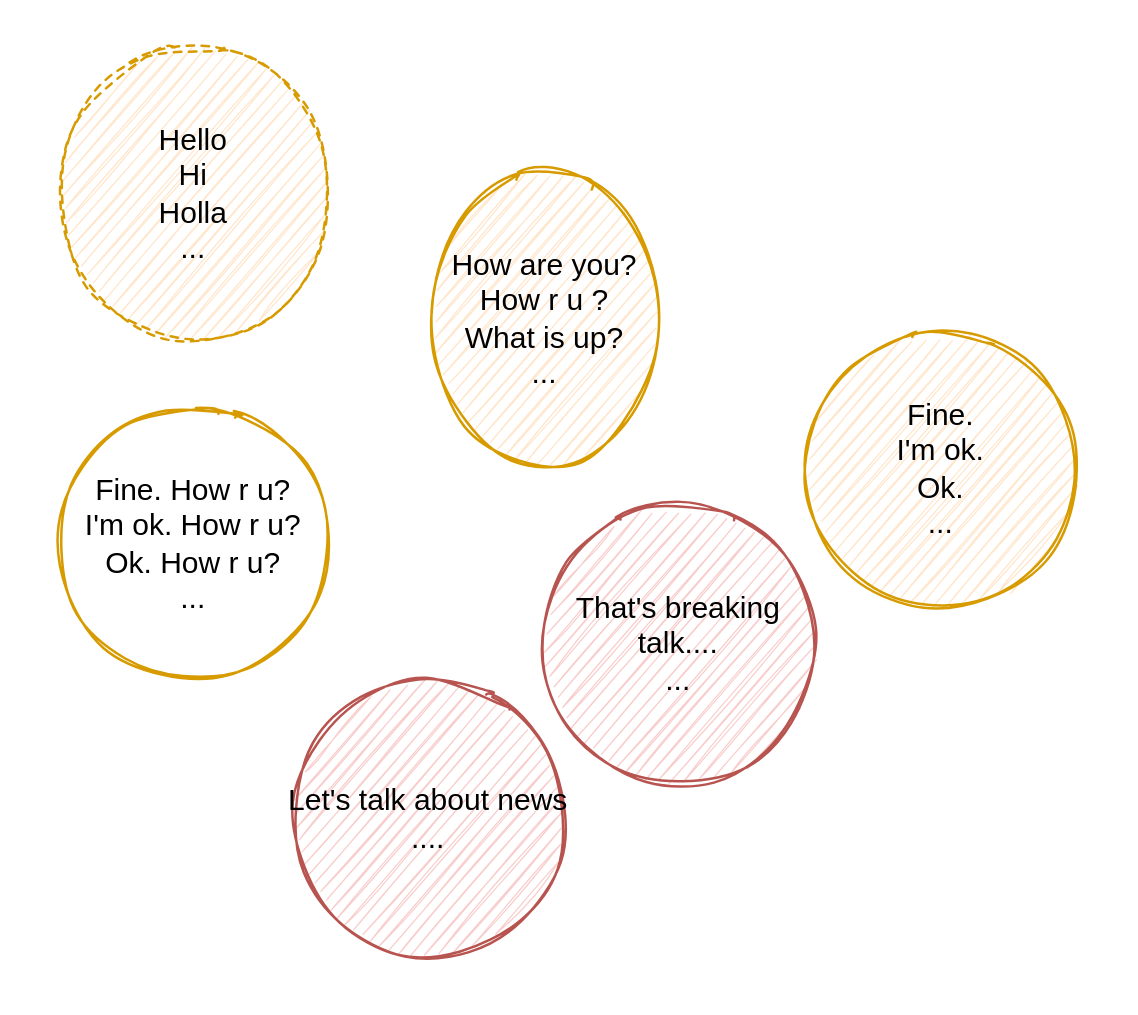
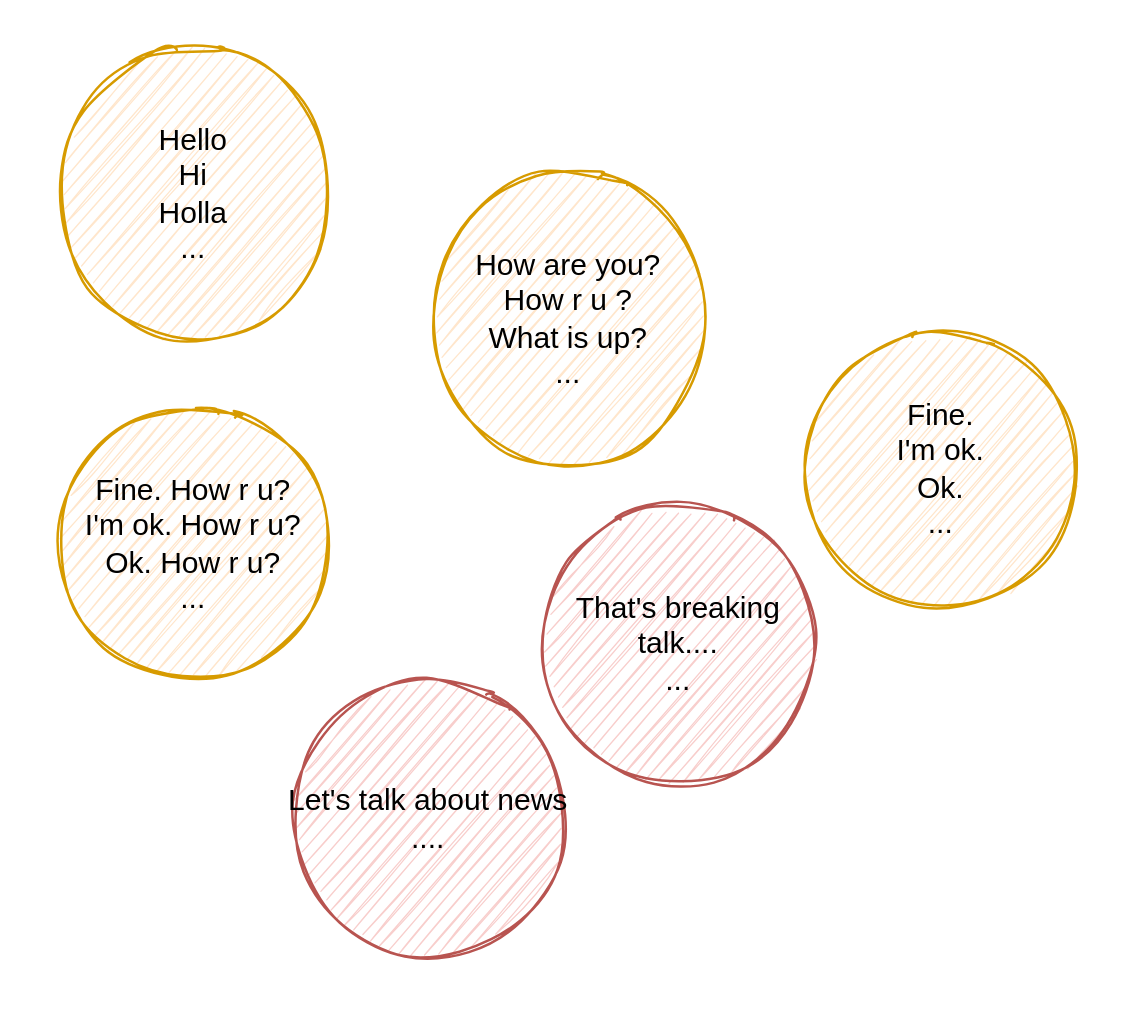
node "Hello Hi Holla ...": style dashed -> solid
node "How are you? How r u ? What is up? ...": size 238x285 -> 285x285
node "Fine. How r u? I'm ok. How r u? Ok. How r u? ...": fillcolor #ffffff -> #ffe6cc
